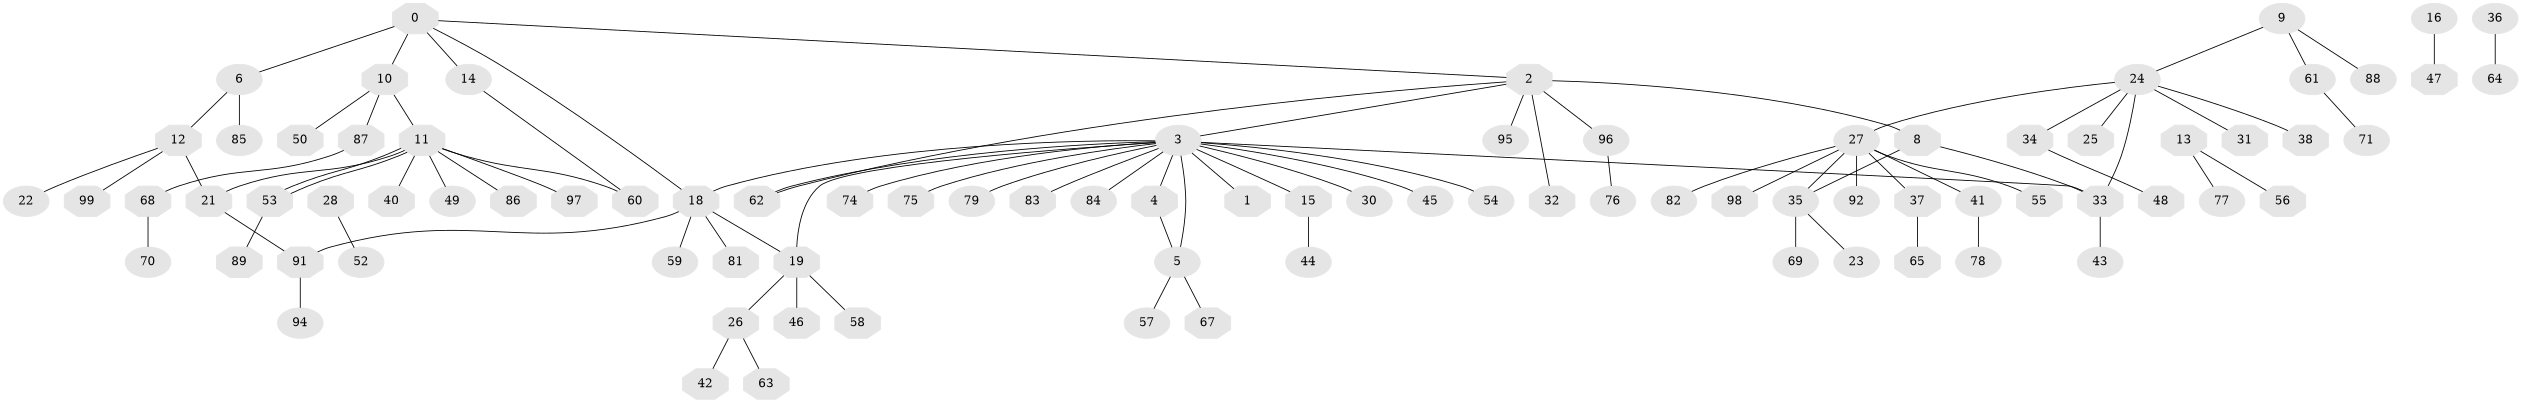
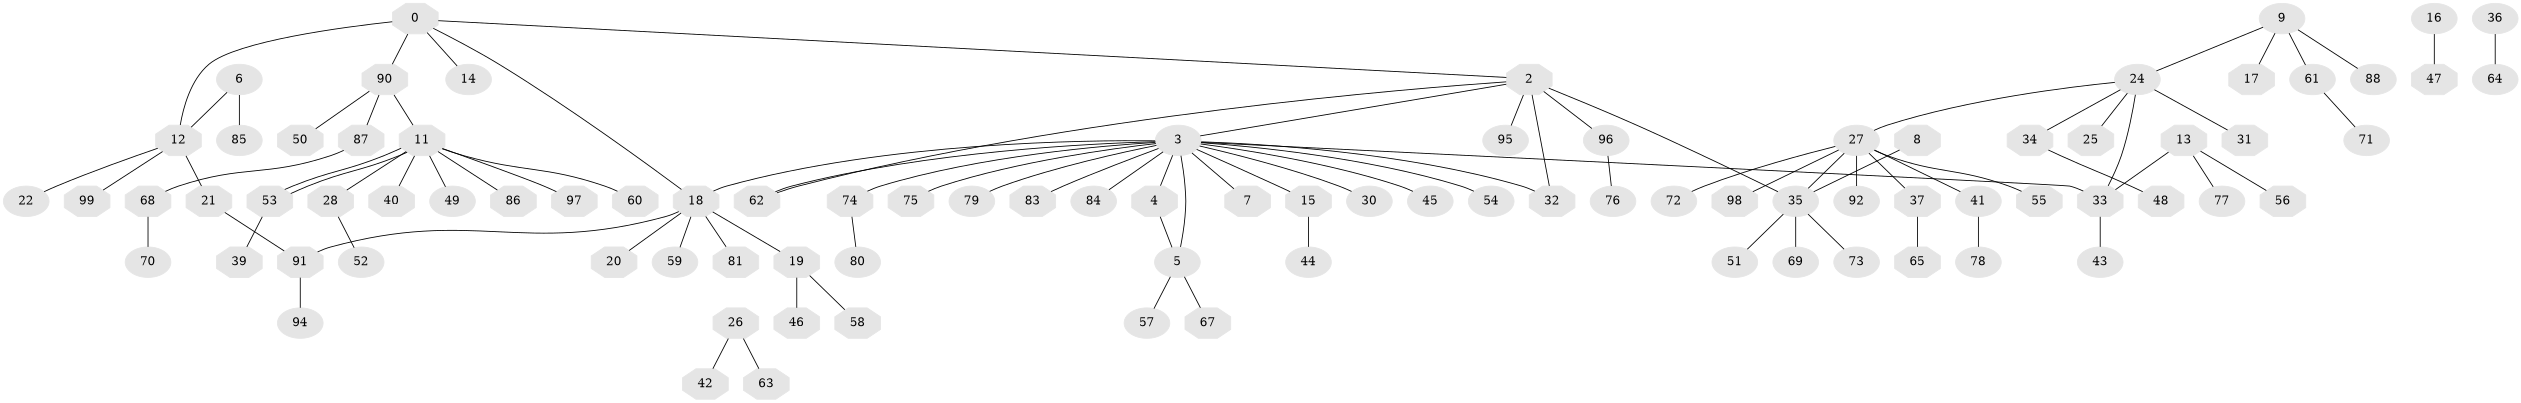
edge "0" -- "6": now "0" -- "12"
node "10": label "10" -> "90"
node "17": added
edge "2" -- "8": now "2" -- "35"
edge "14" -- "60": removed
node "38": removed
edge "3" -- "19": now "3" -- "32"
edge "8" -- "33": now "13" -- "33"
edge "11" -- "21": now "11" -- "28"
node "1": label "1" -> "7"
node "82": label "82" -> "72"
node "89": label "89" -> "39"
node "20": added
node "80": added
node "51": added
node "23": label "23" -> "73"
edge "19" -- "26": removed
